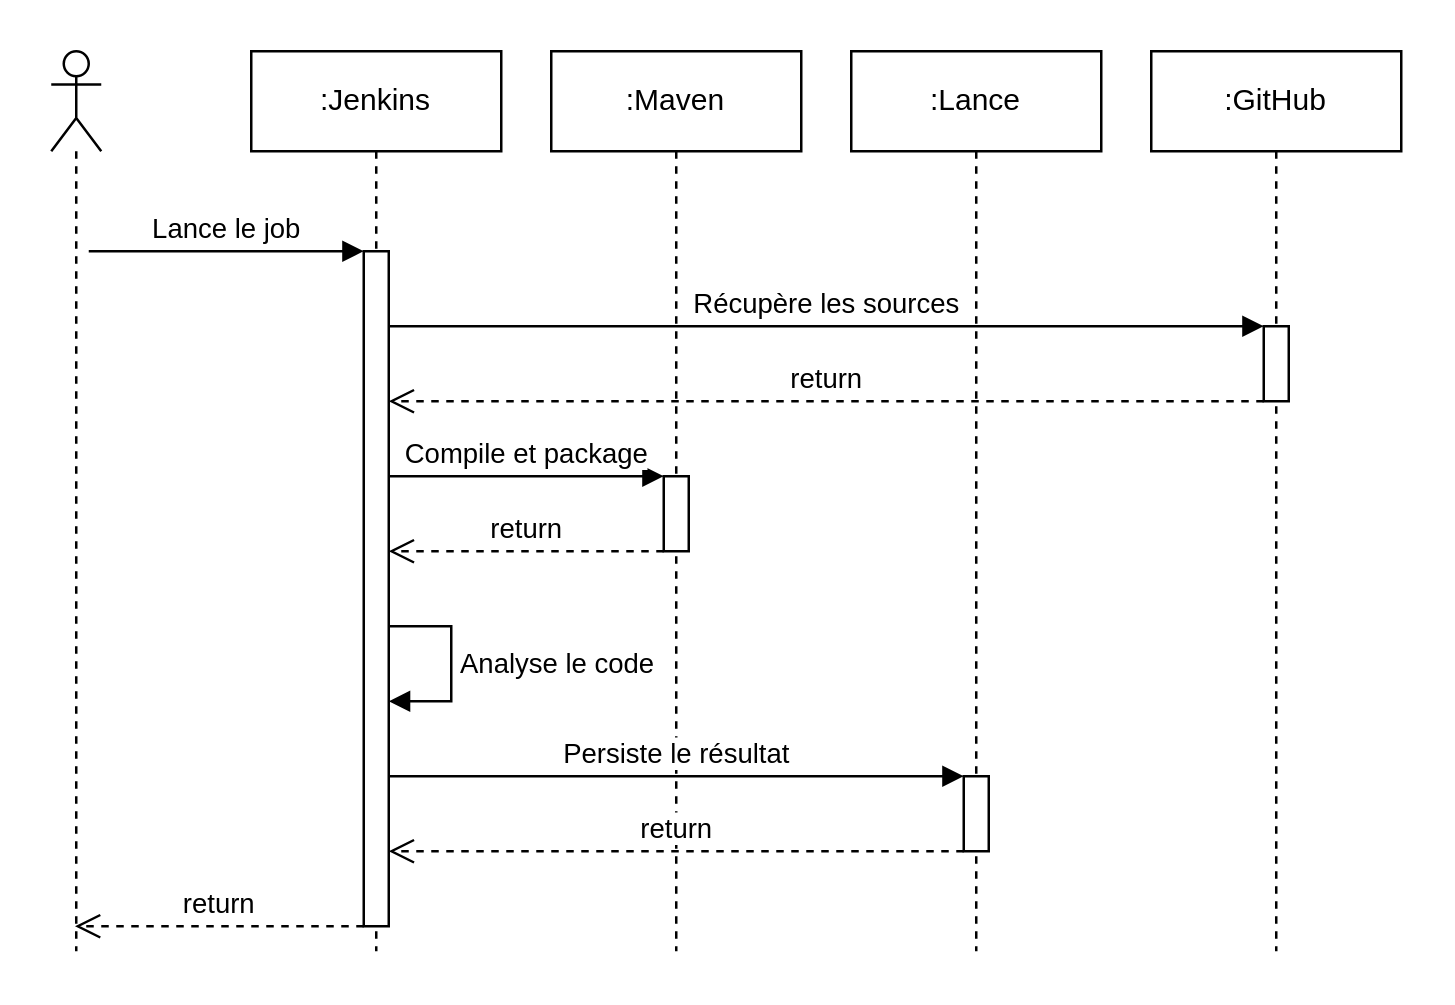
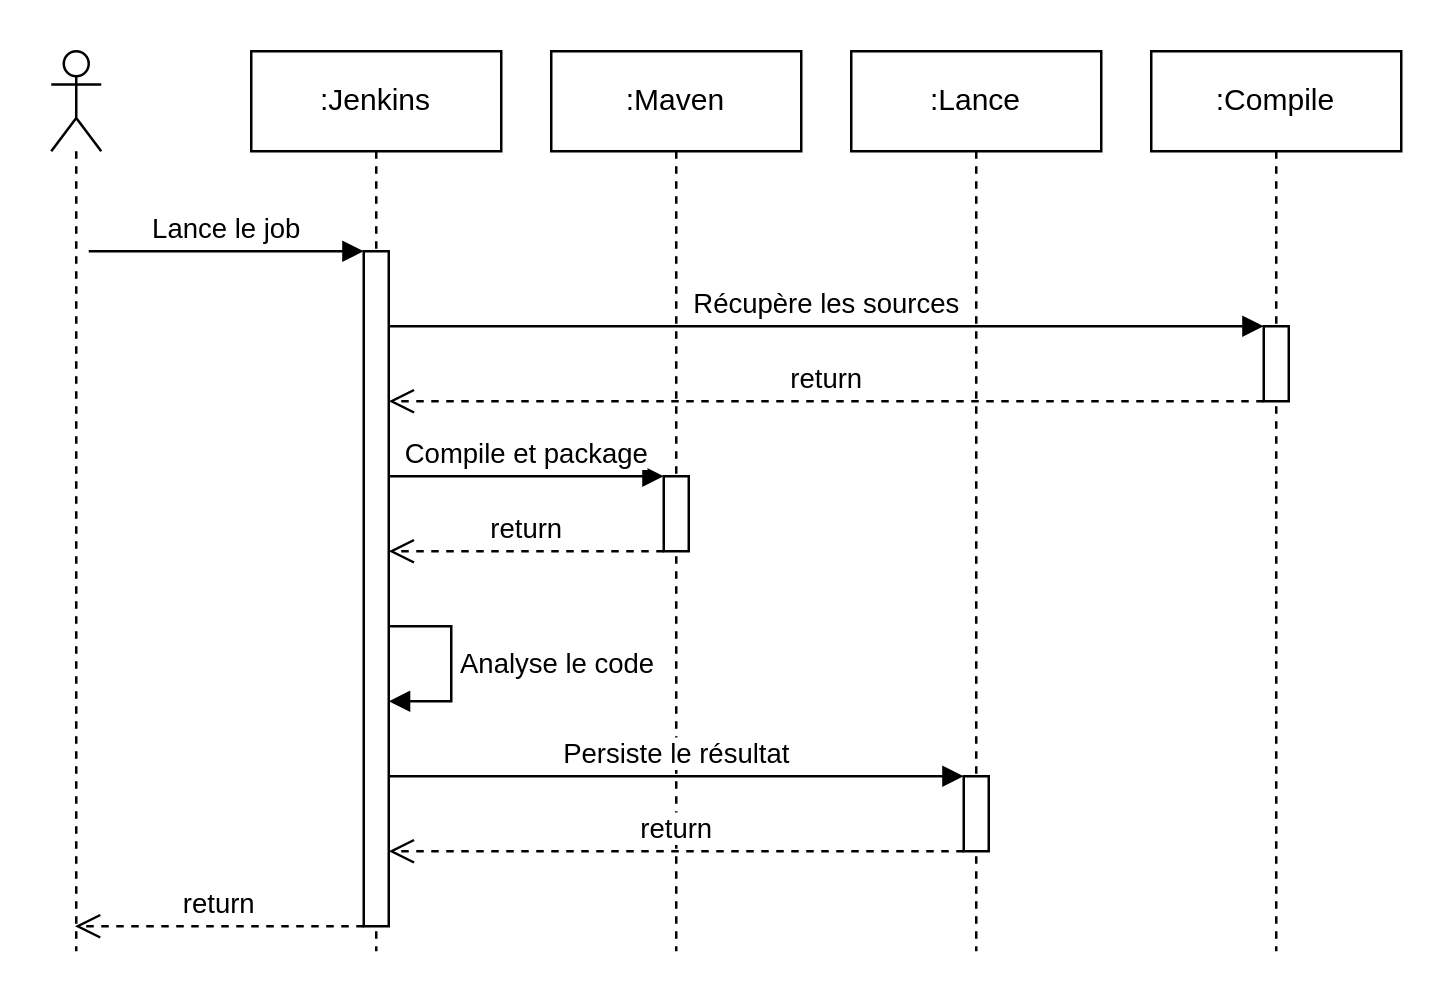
node ":GitHub": label ":GitHub" -> ":Compile"
